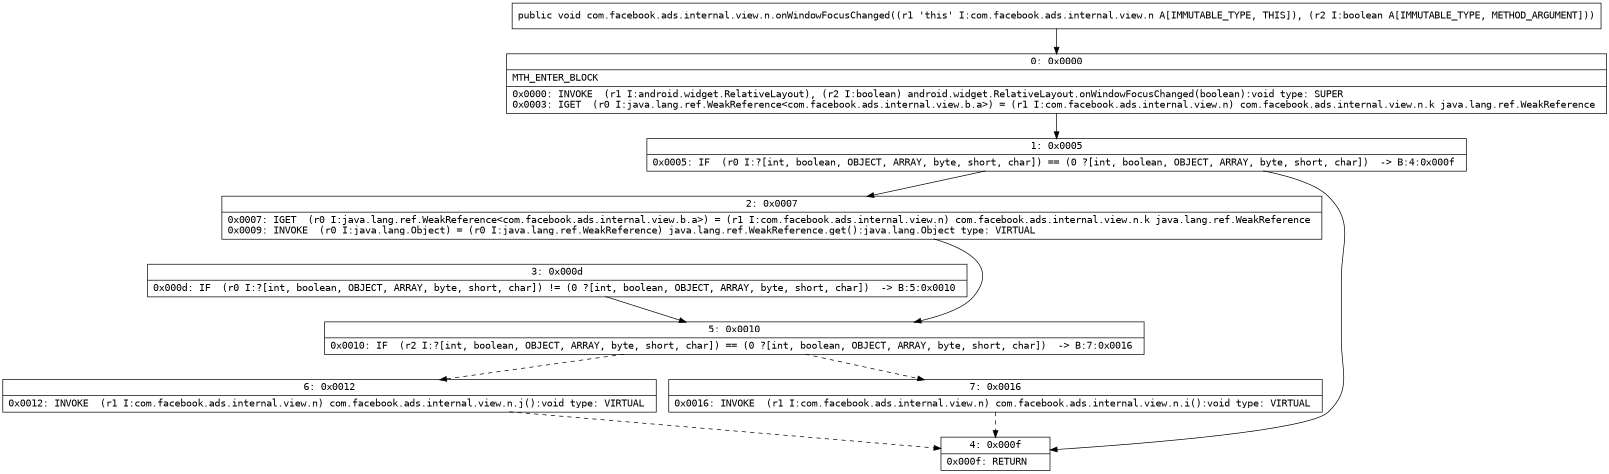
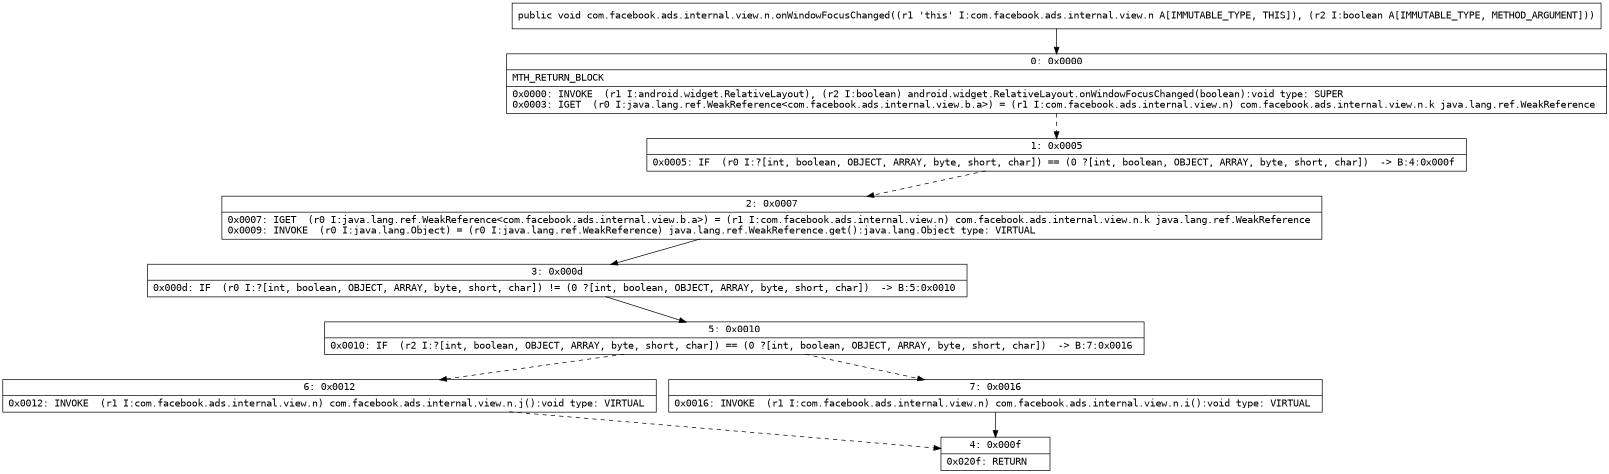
node "0: 0x0000": text "MTH_ENTER_BLOCK" -> "MTH_RETURN_BLOCK"
edge "0: 0x0000" -> "1: 0x0005": style solid -> dashed
edge "1: 0x0005" -> "2: 0x0007": style solid -> dashed
edge "2: 0x0007" -> "5: 0x0010": now "2: 0x0007" -> "3: 0x000d"
edge "1: 0x0005" -> "4: 0x000f": removed
edge "7: 0x0016" -> "4: 0x000f": style dashed -> solid
node "4: 0x000f": text "0x000f: RETURN" -> "0x020f: RETURN"
